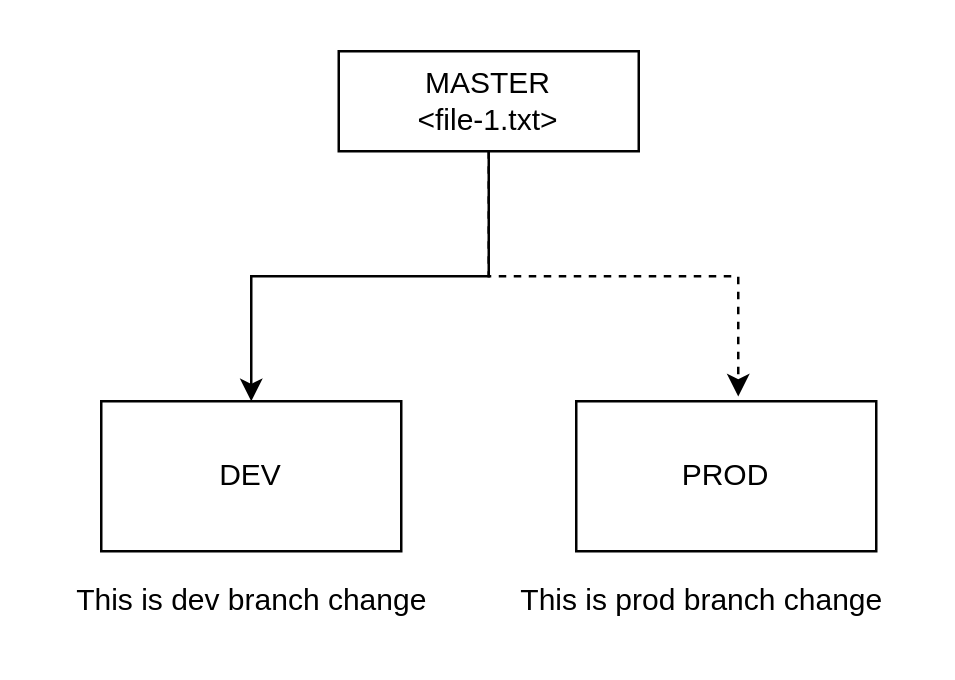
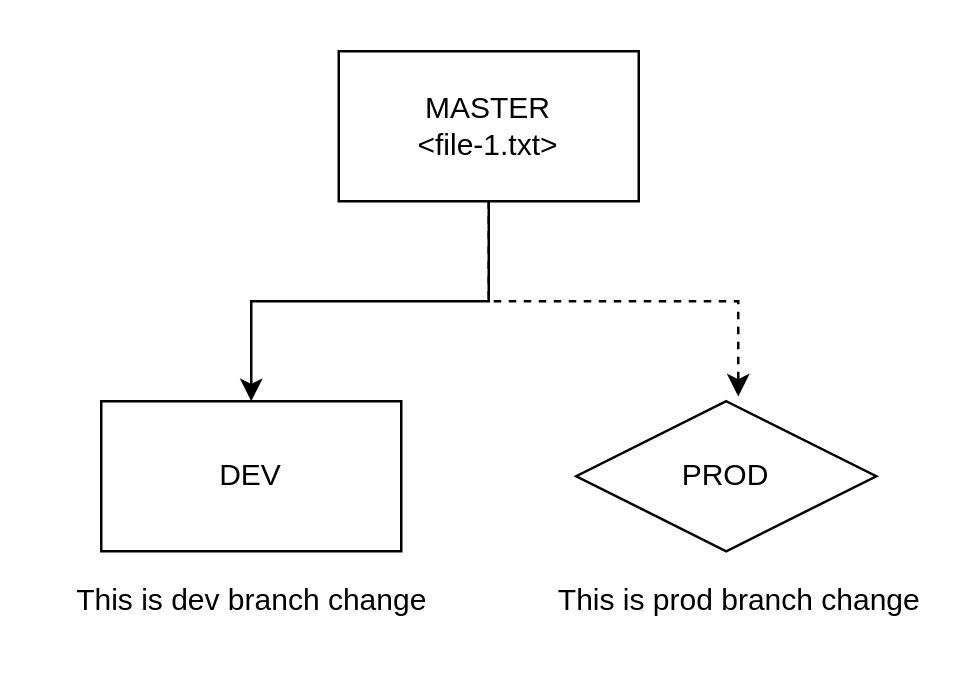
node "MASTER <file-1.txt>": size 300x100 -> 300x150
node "PROD": shape rectangle -> diamond
node "This is prod branch change": moved (701, 601) -> (739, 601)
